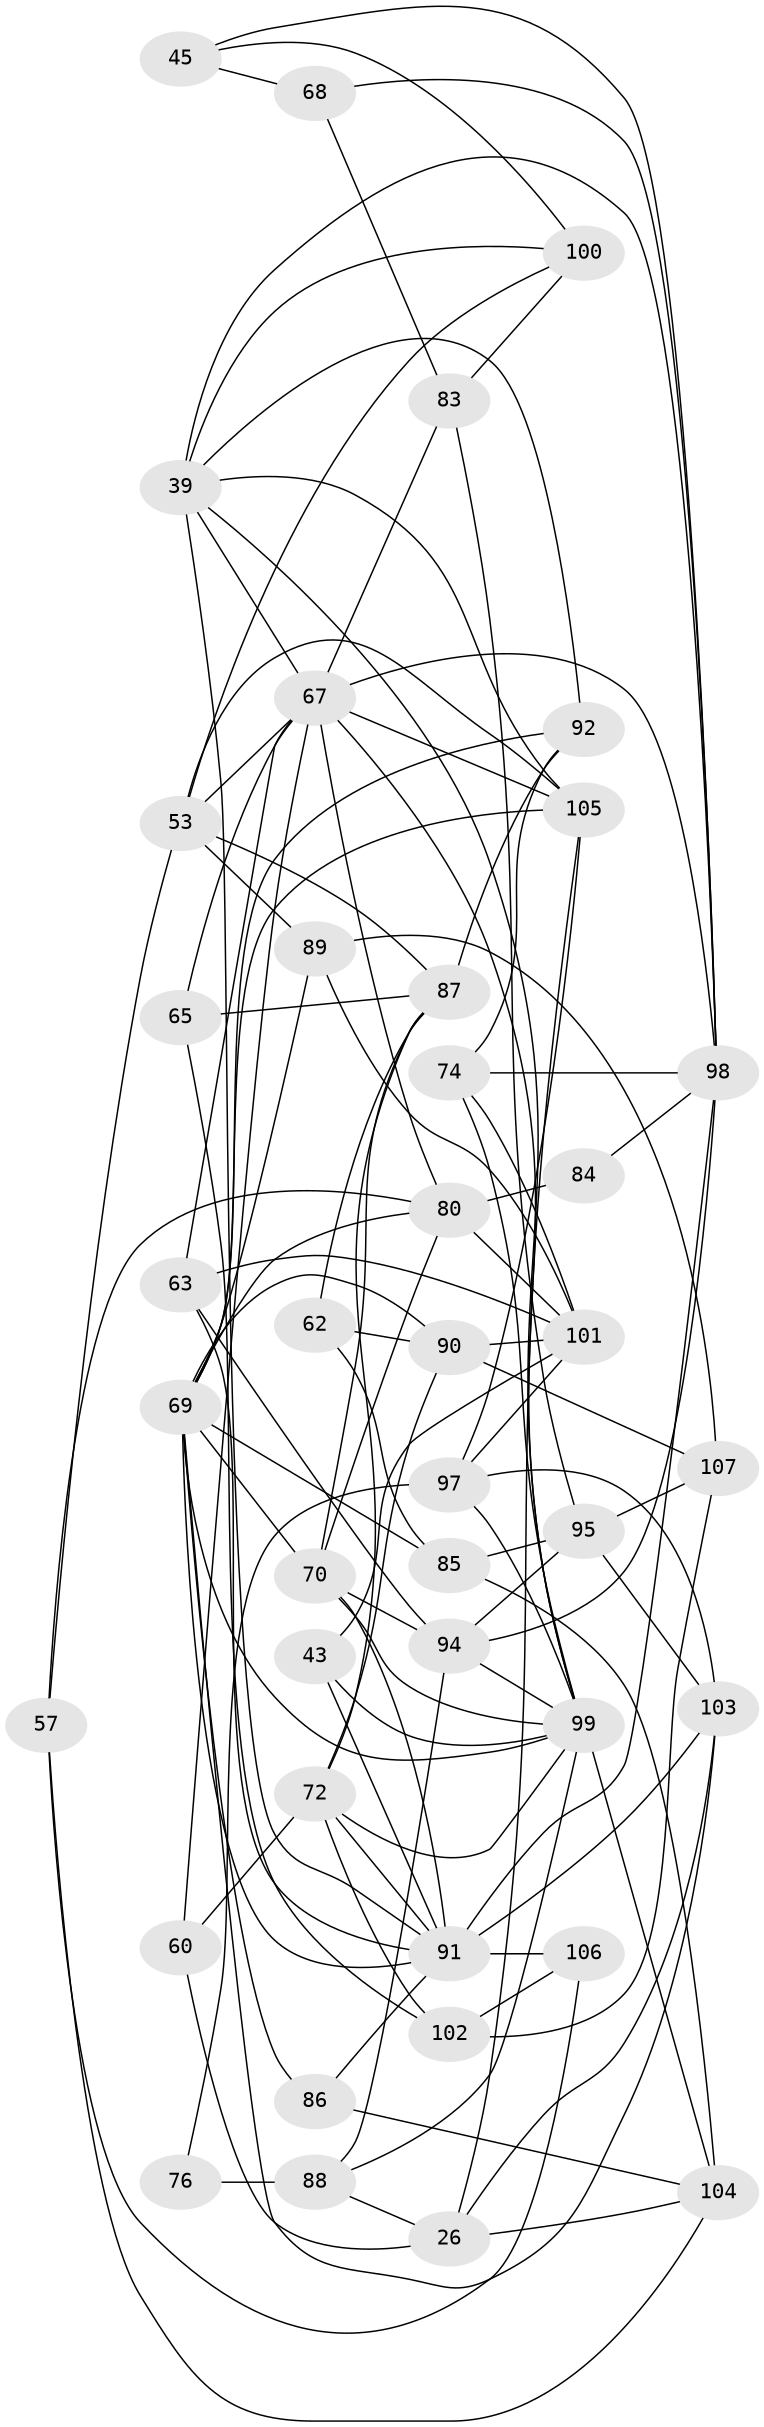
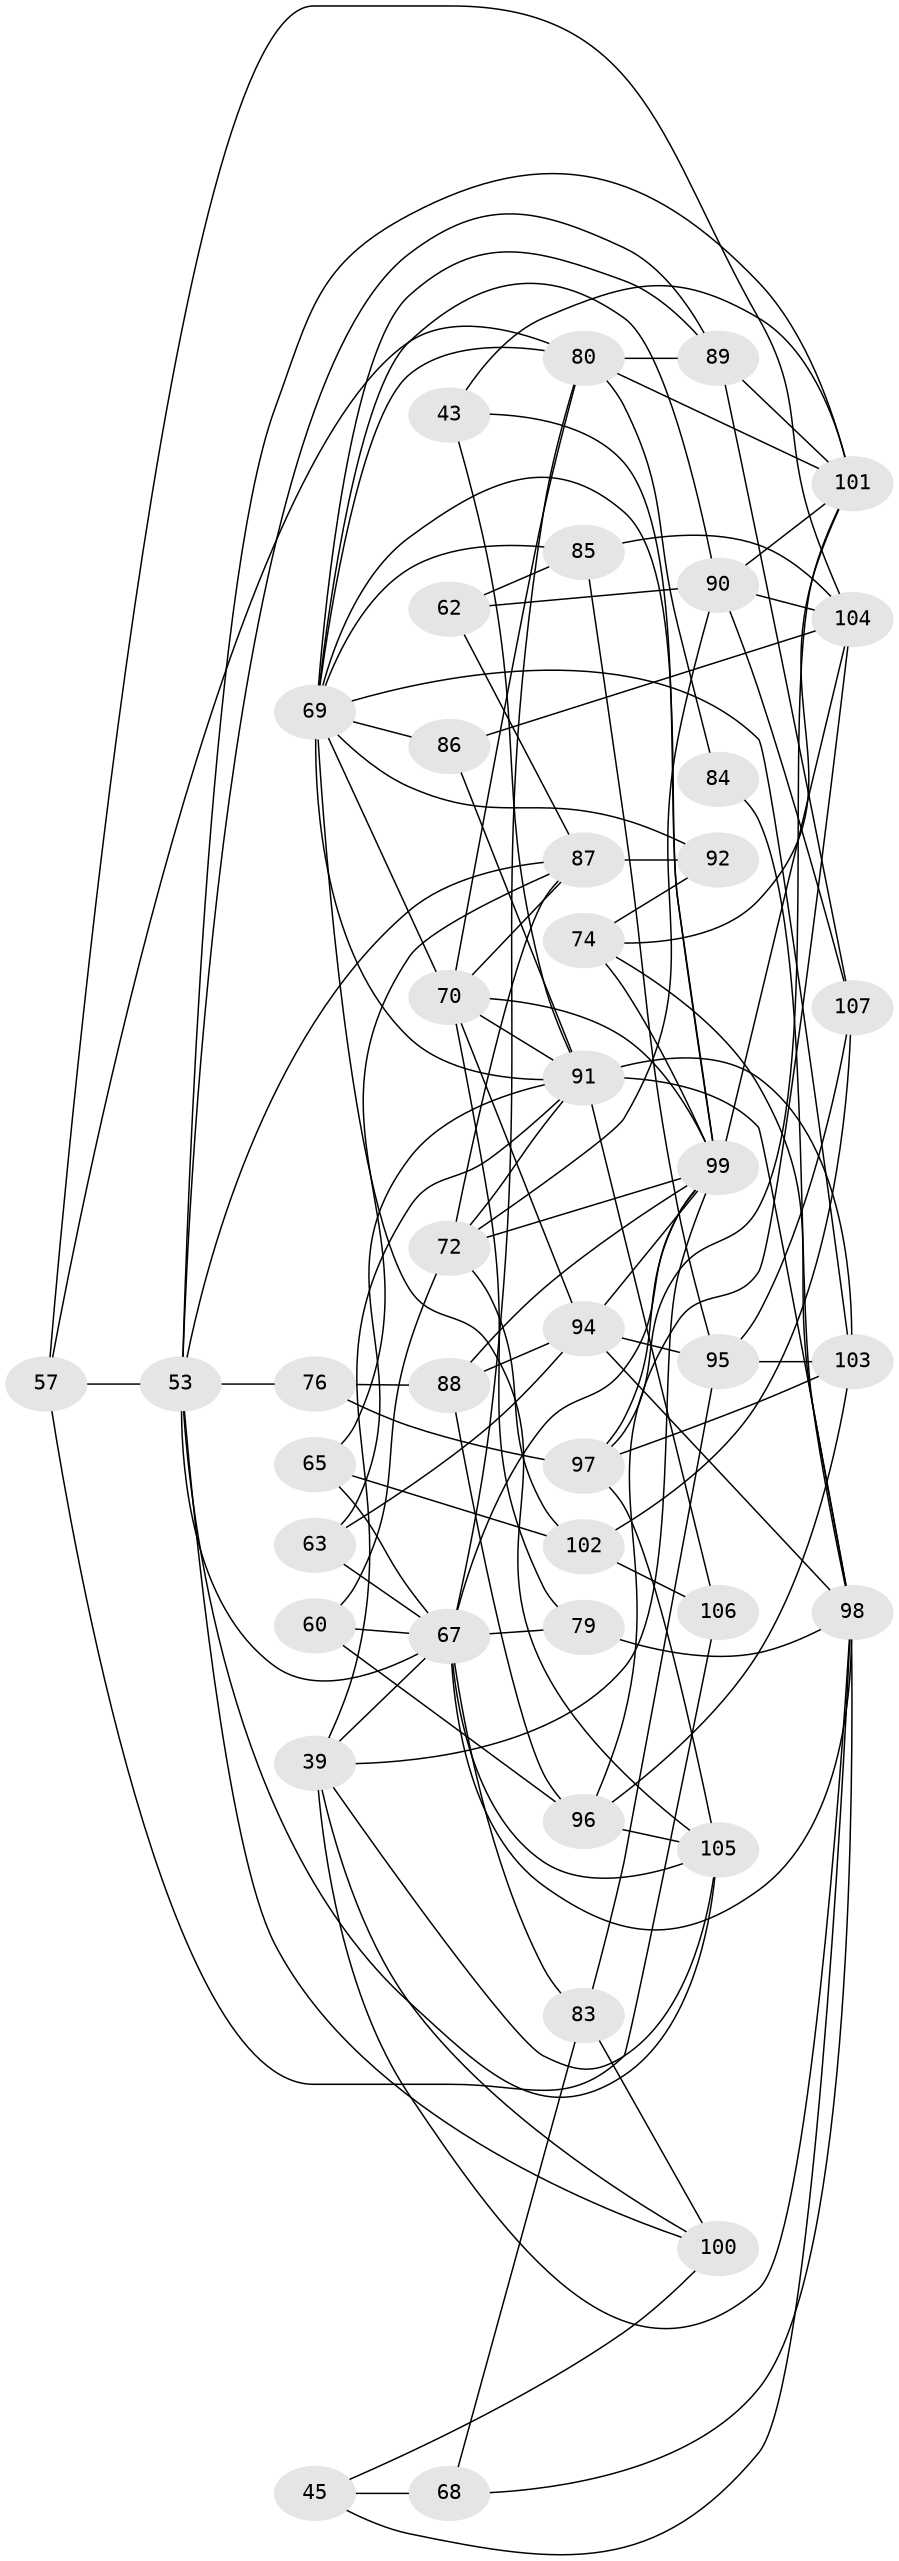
edge "80" -- "89": added
edge "39" -- "92": removed
edge "90" -- "104": added
edge "63" -- "101": now "53" -- "101"
edge "53" -- "76": added
node "79": added
node "26": label "26" -> "96"
